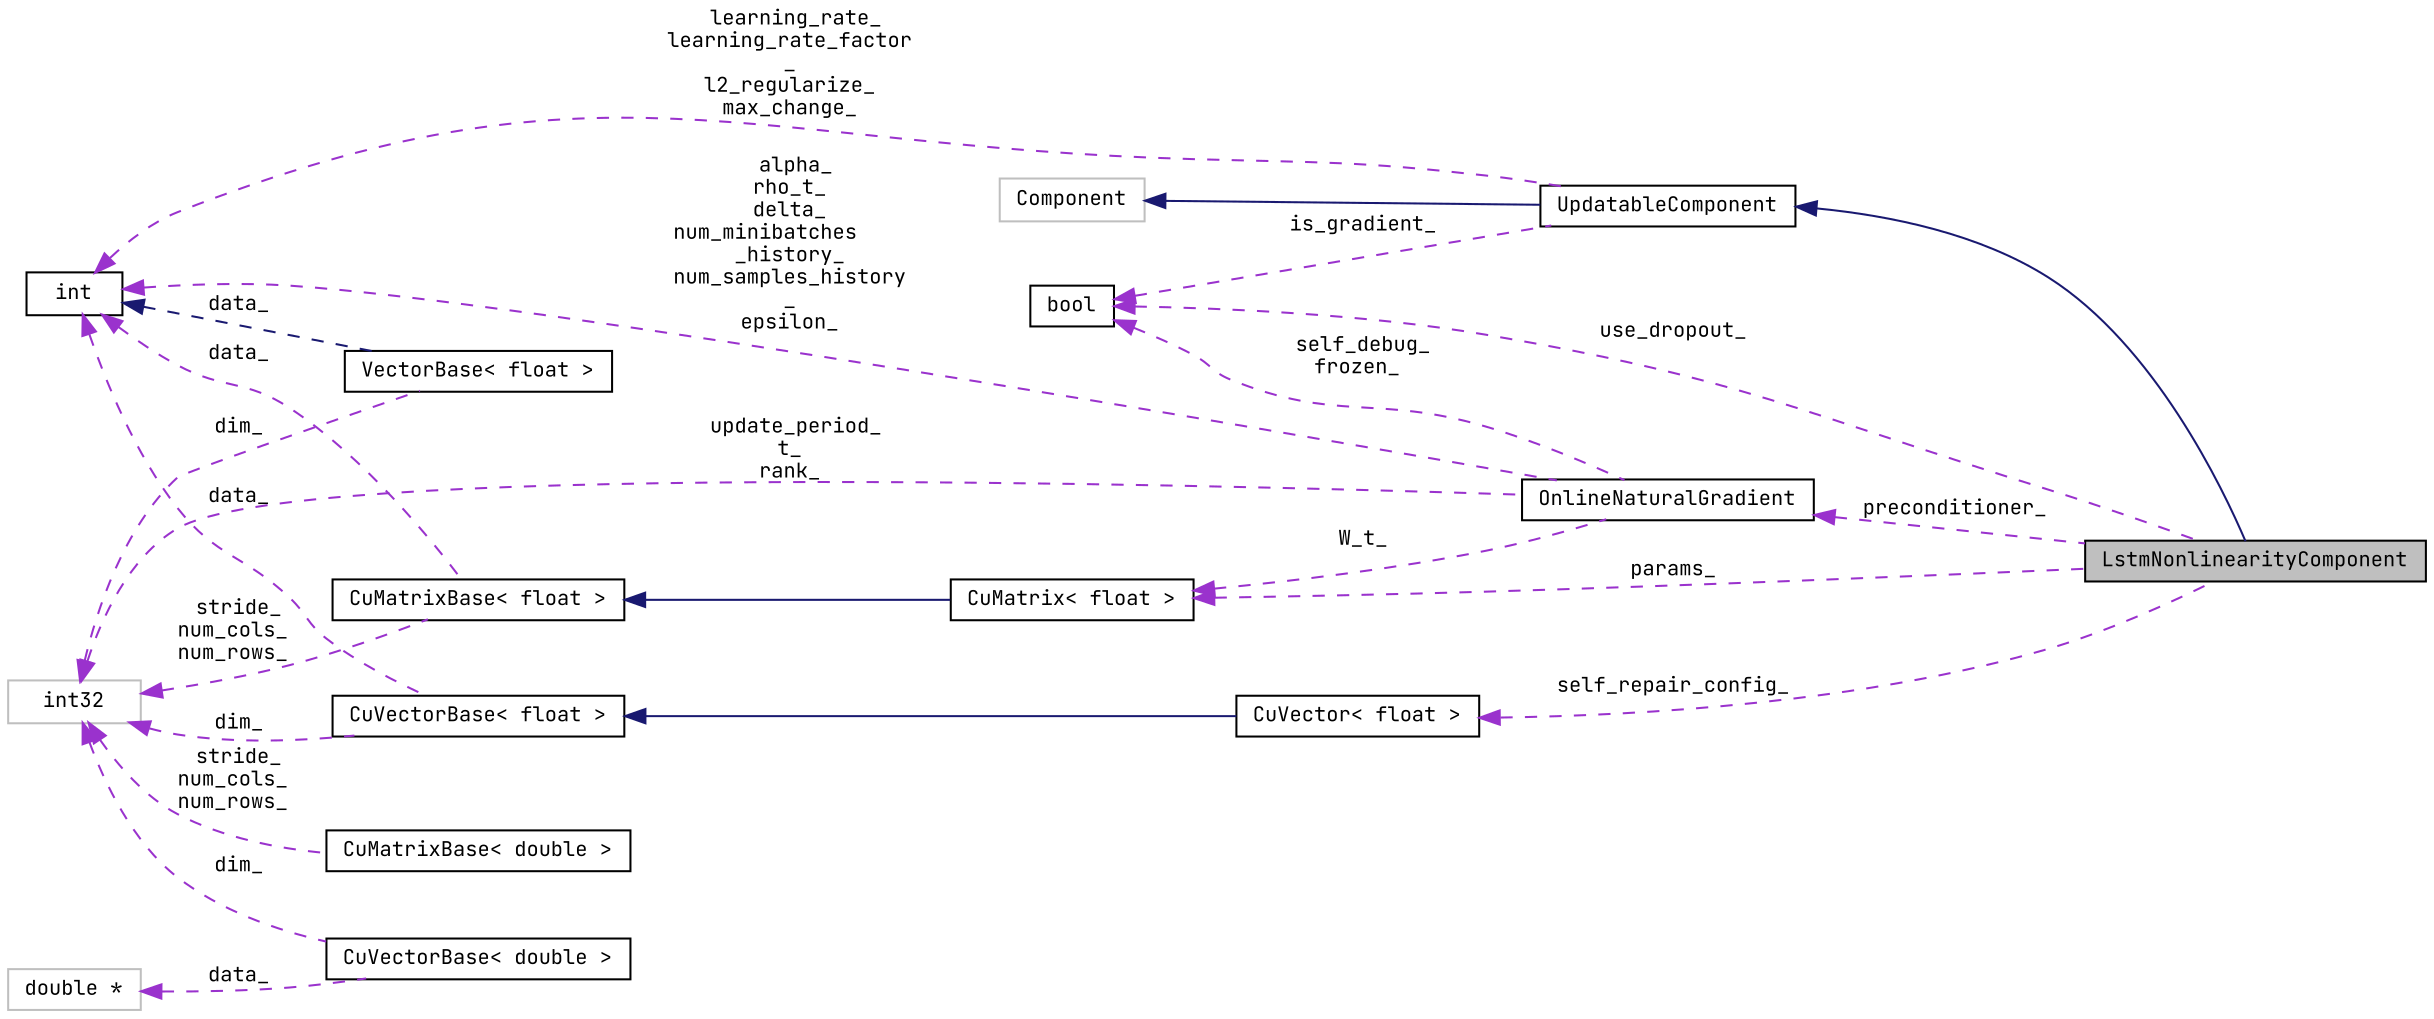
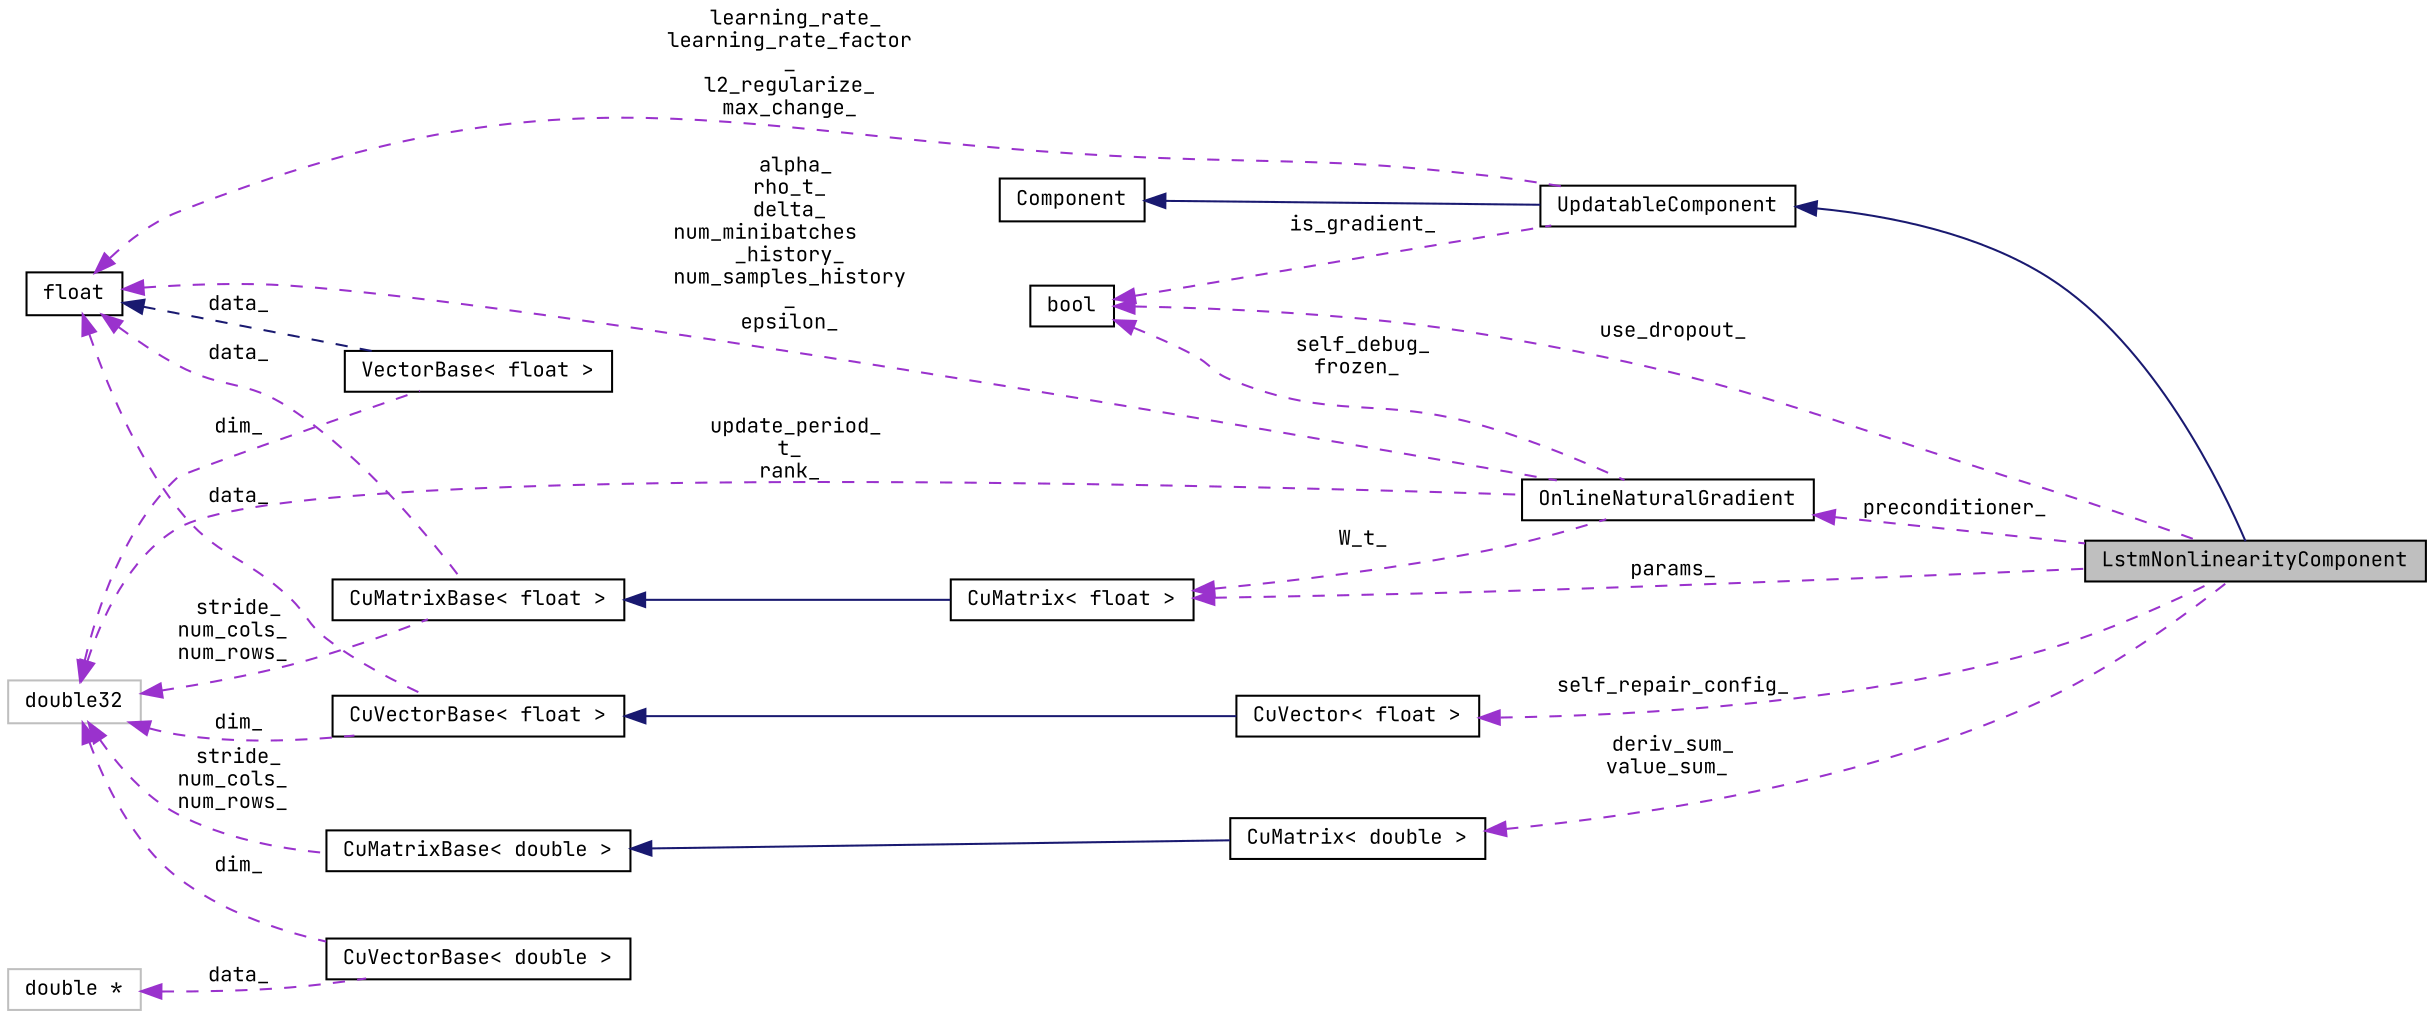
node "Component": color grey75 -> black
node "int": label "int" -> "float"
node "int32": label "int32" -> "double32"
node "CuMatrix< double >": added
